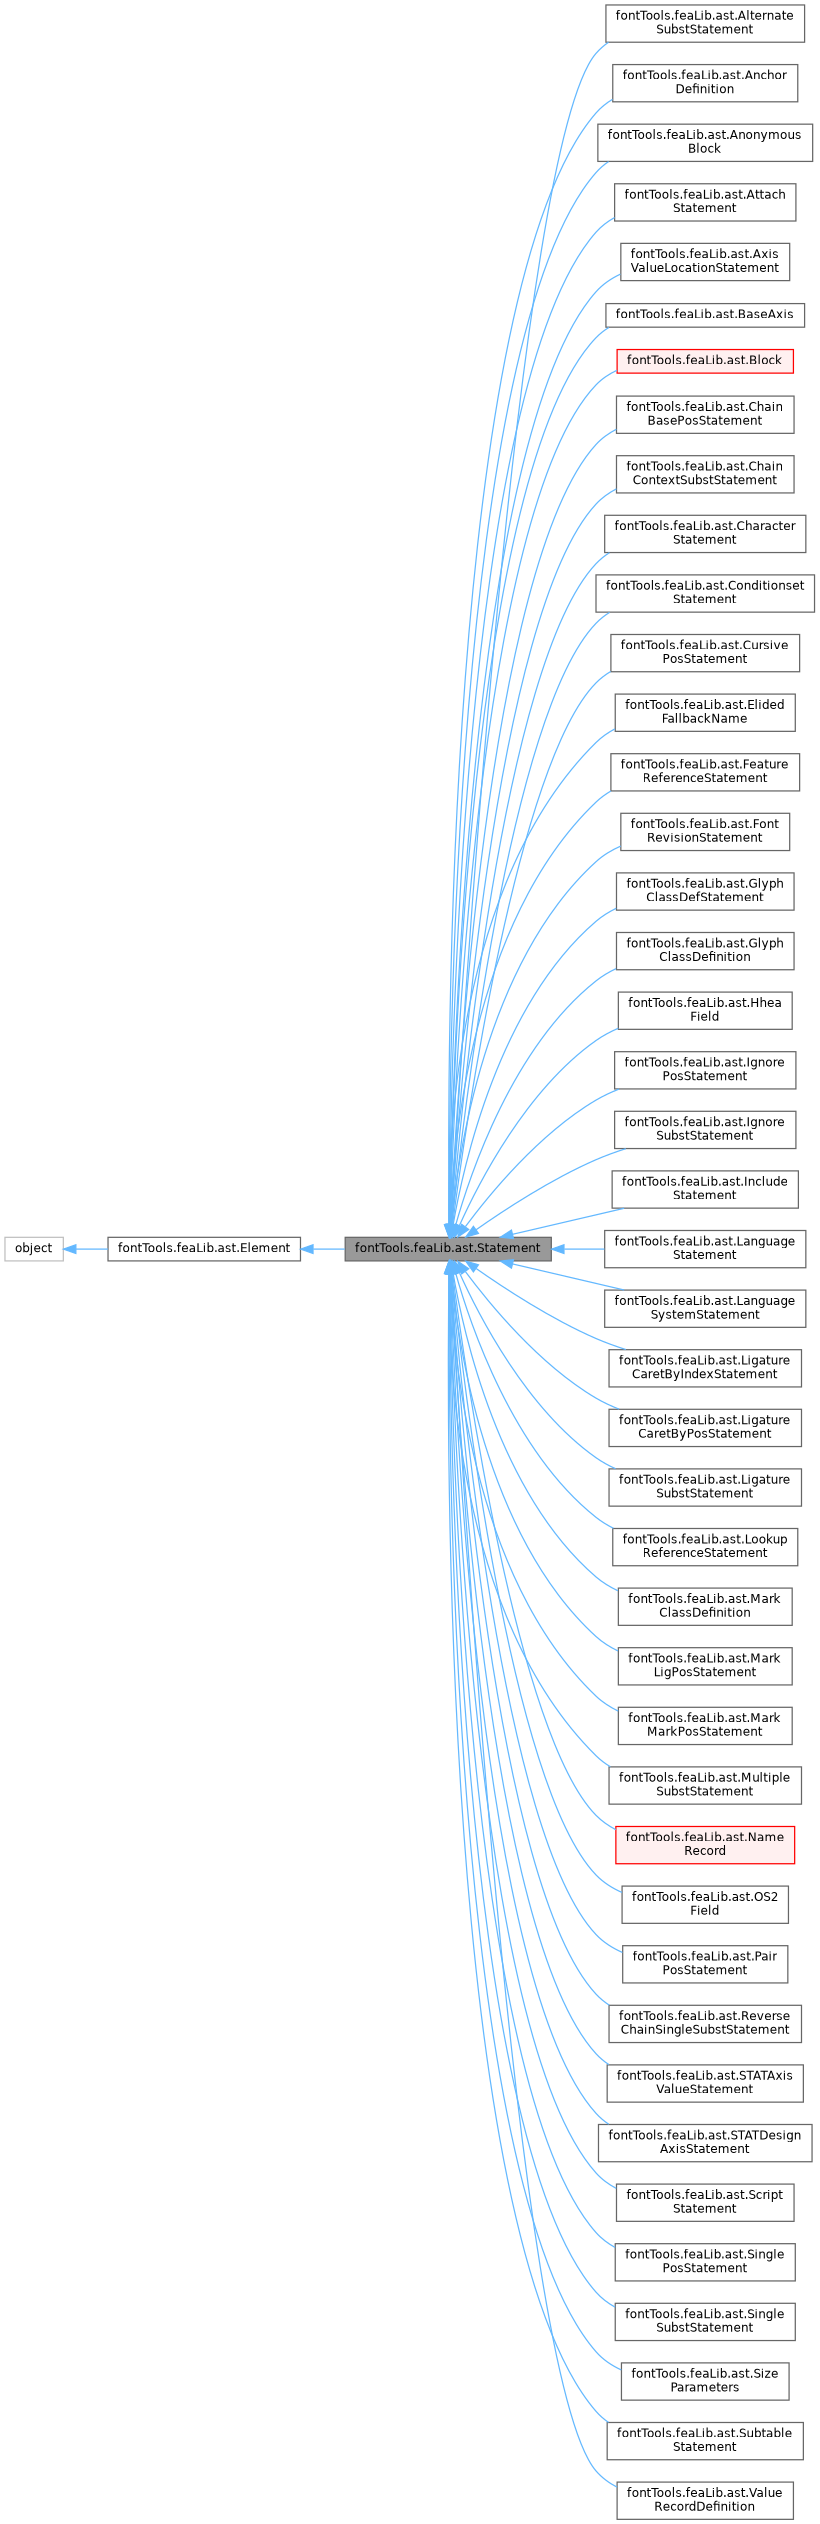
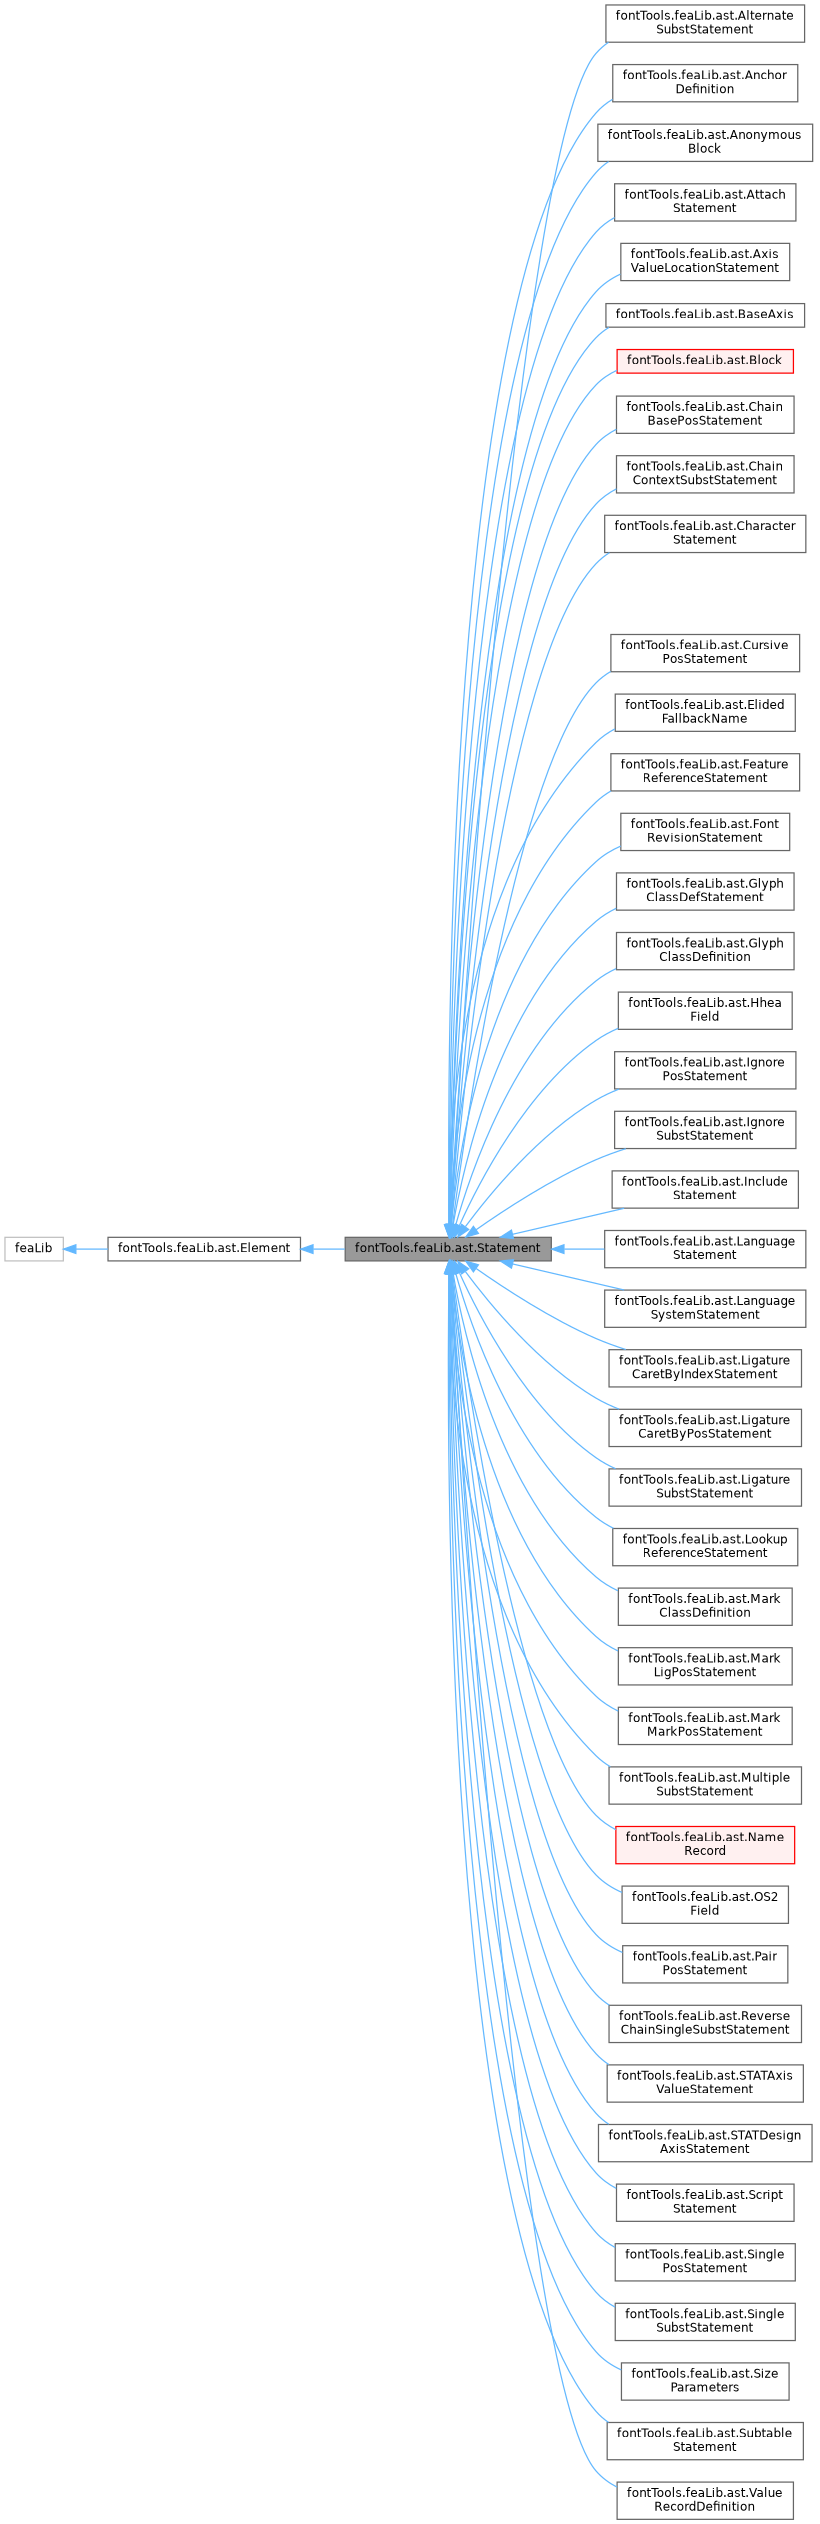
node "fontTools.feaLib.ast.Conditionset Statement": removed
node "object": label "object" -> "feaLib"
